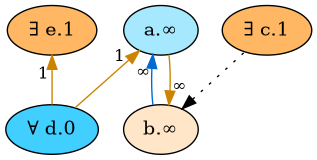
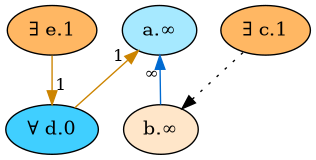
edge "a.∞" -> "b.∞": removed
edge "∀ d.0" -> "∃ e.1": reversed
